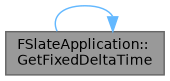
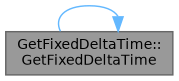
node "FSlateApplication:: GetFixedDeltaTime": label "FSlateApplication:: GetFixedDeltaTime" -> "GetFixedDeltaTime:: GetFixedDeltaTime"
